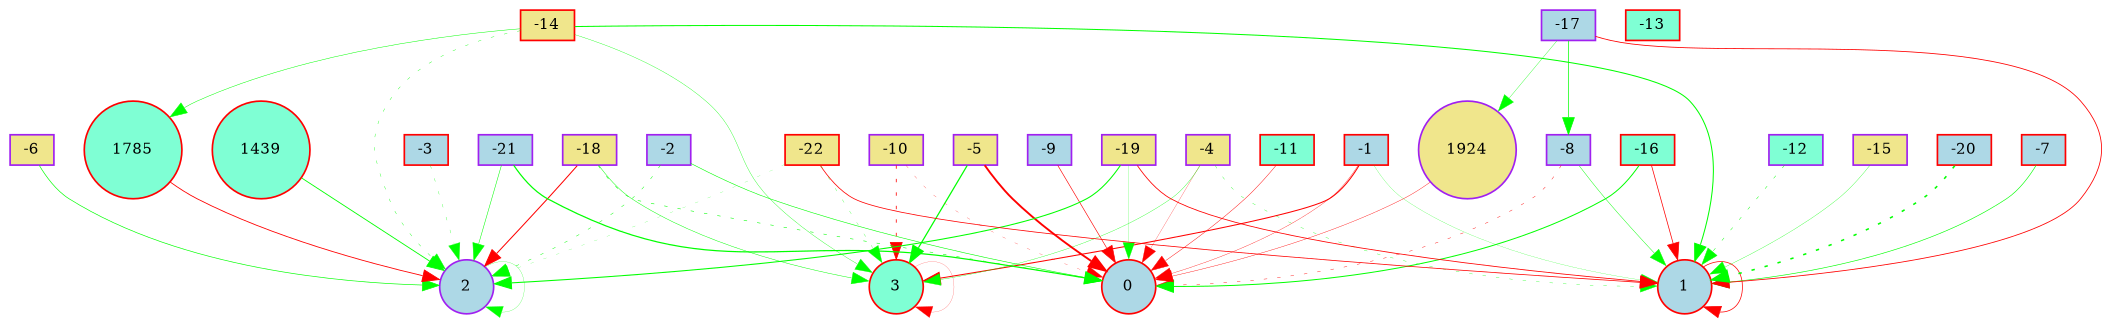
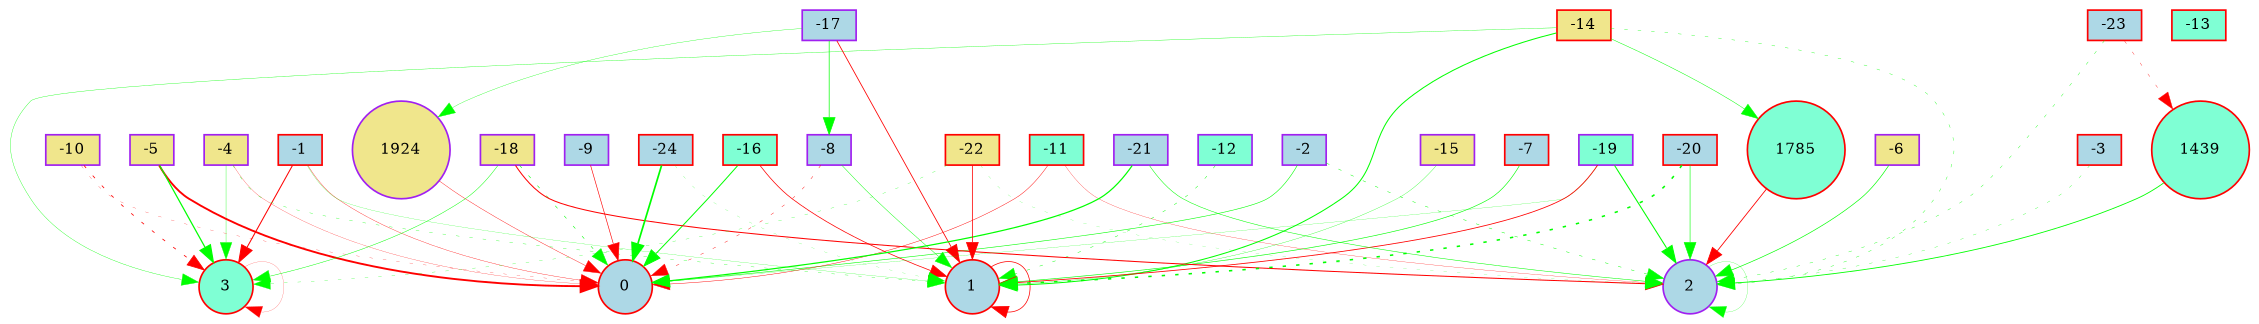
node "-23": added
node "-24": added
node "-19": fillcolor khaki -> aquamarine
edge "-20" -> "2": added
edge "-11" -> "2": added
